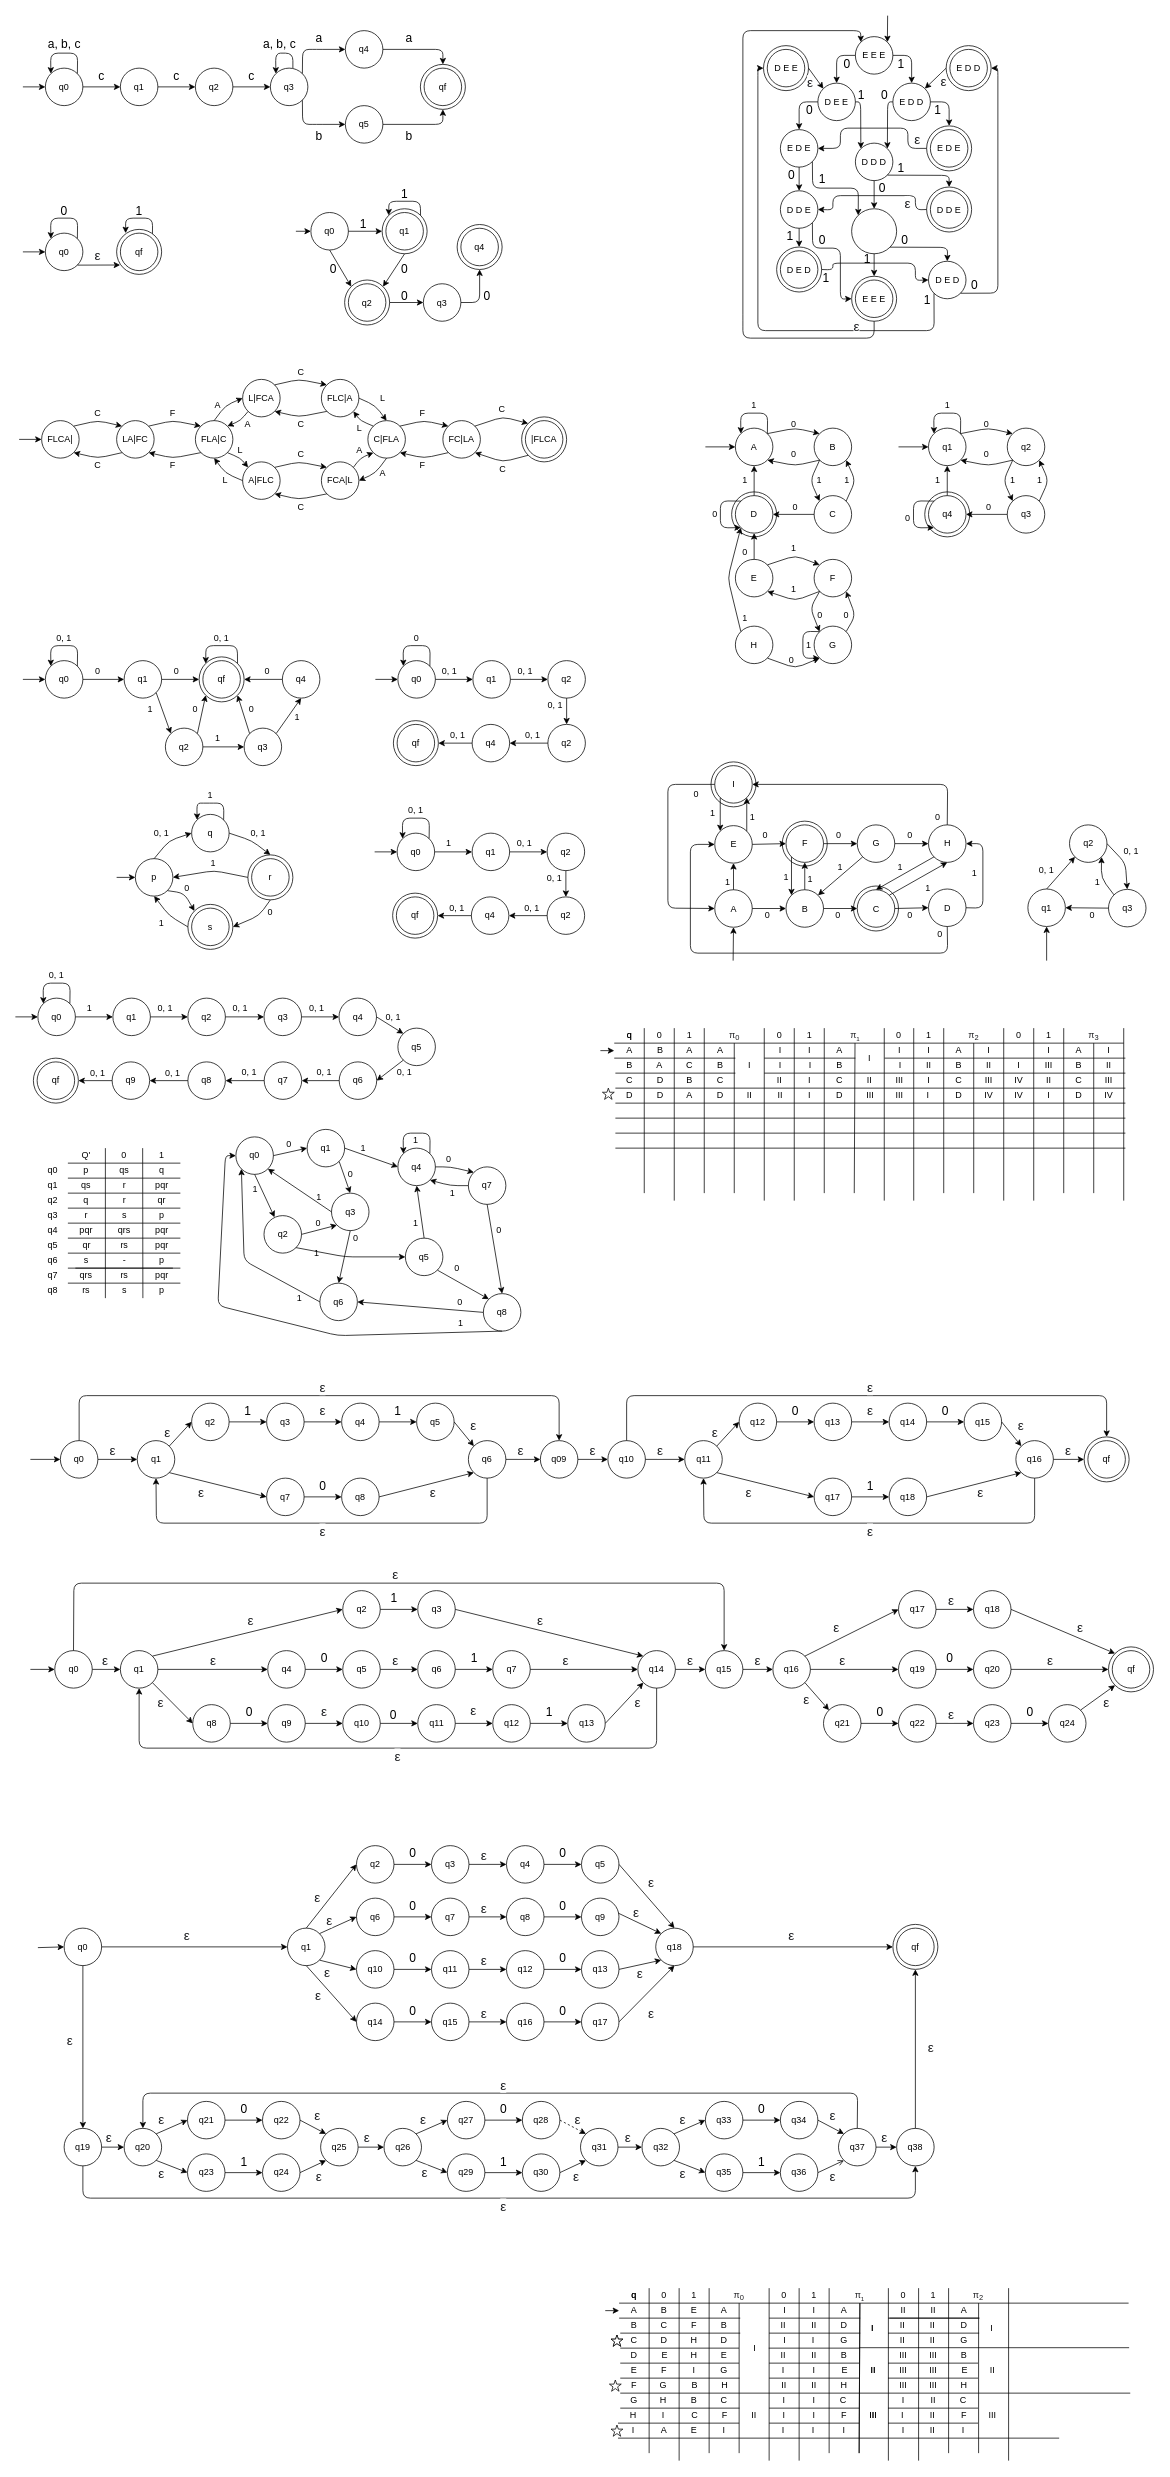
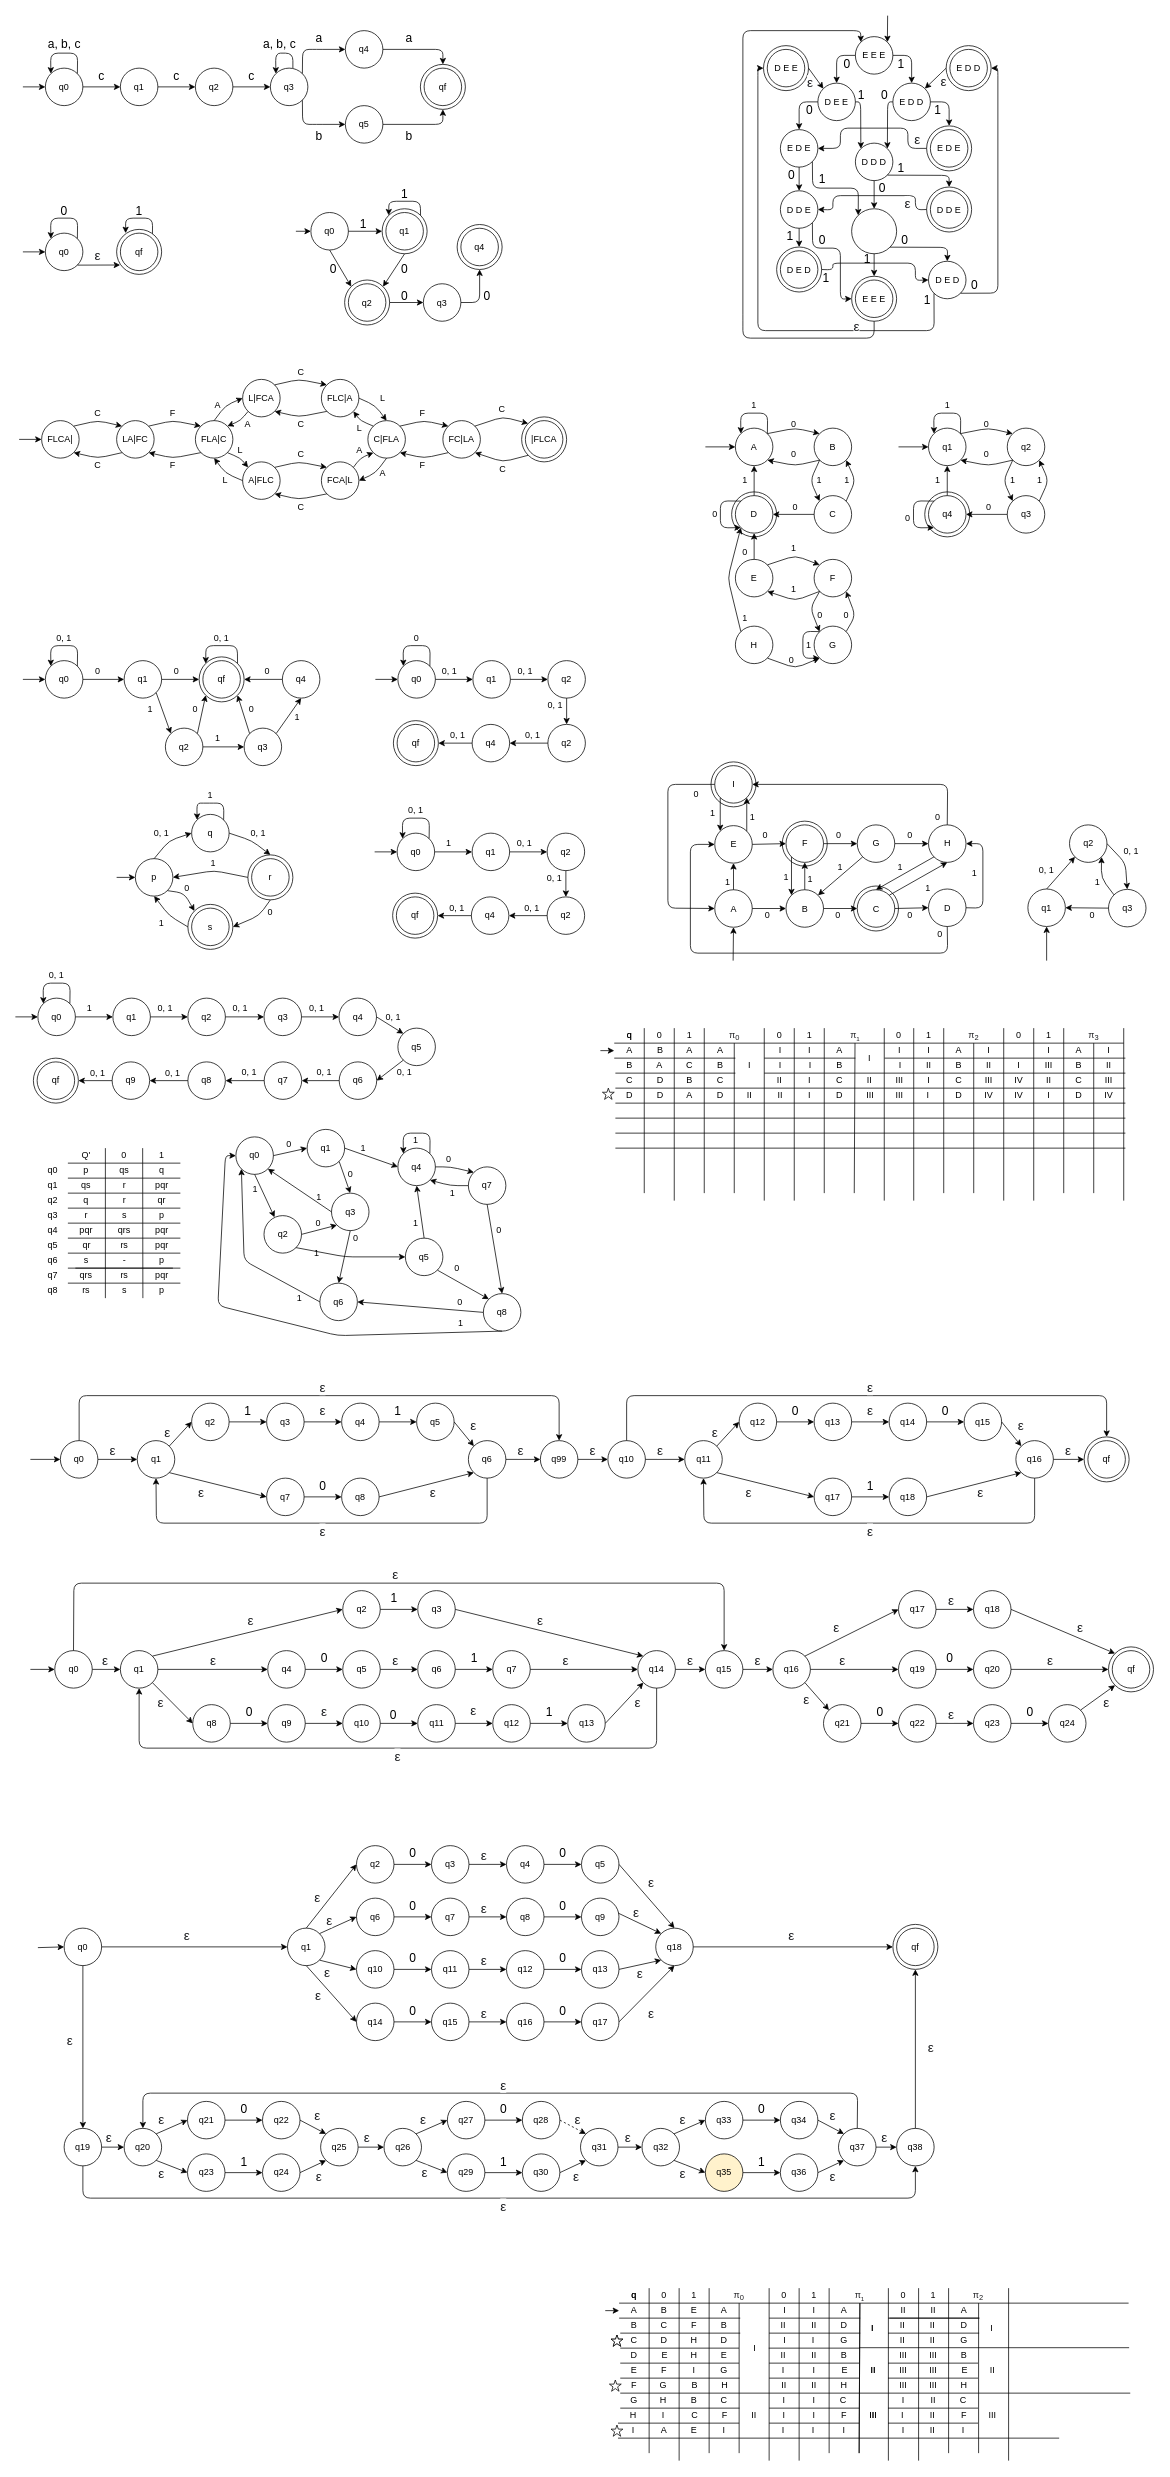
node "q09": label "q09" -> "q99"
edge "q36" -> "q37": arrowhead open -> classic
node "q35": fillcolor #ffffff -> #fff2cc
